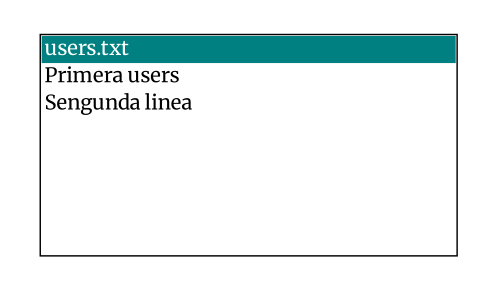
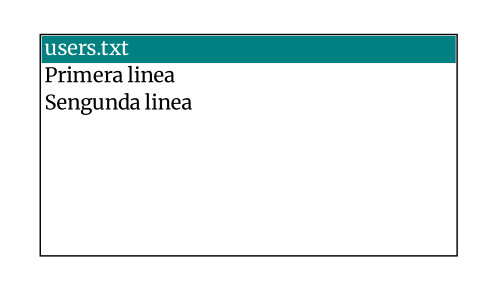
node "users.txt": text "Primera users" -> "Primera linea"
